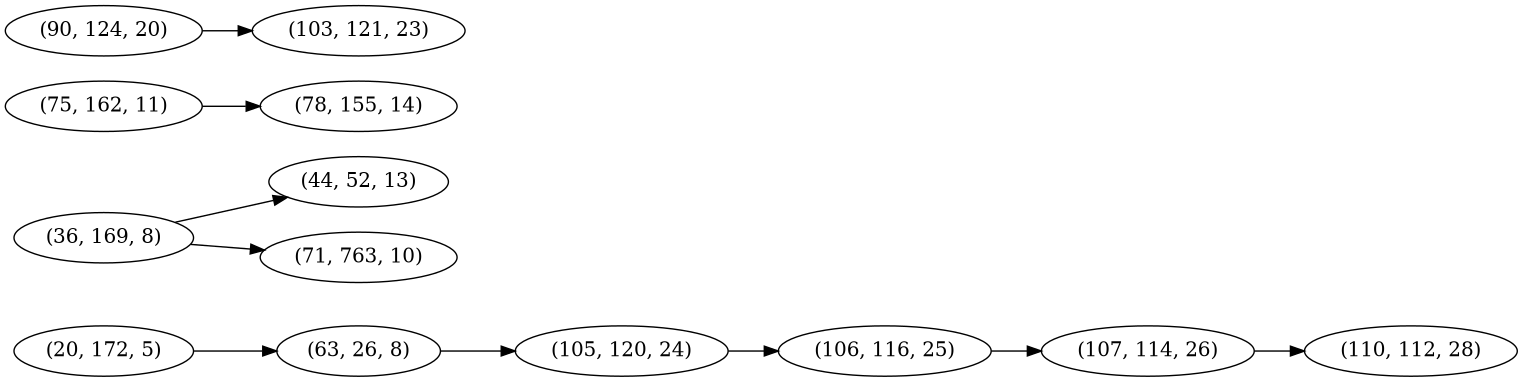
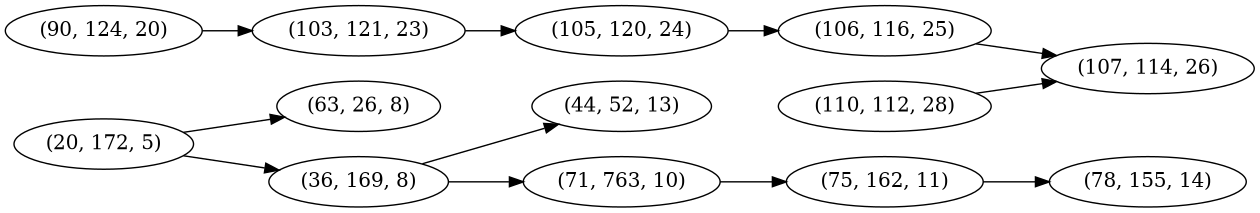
edge "(20, 172, 5)" -> "(36, 169, 8)": added
edge "(71, 763, 10)" -> "(75, 162, 11)": added
edge "(63, 26, 8)" -> "(105, 120, 24)": now "(103, 121, 23)" -> "(105, 120, 24)"
edge "(107, 114, 26)" -> "(110, 112, 28)": reversed
